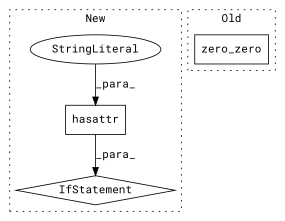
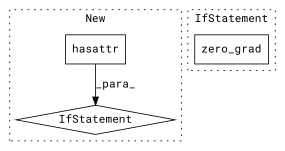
cluster "Old": label "Old" -> "IfStatement"
node "StringLiteral": removed
node "zero_zero": label "zero_zero" -> "zero_grad"
